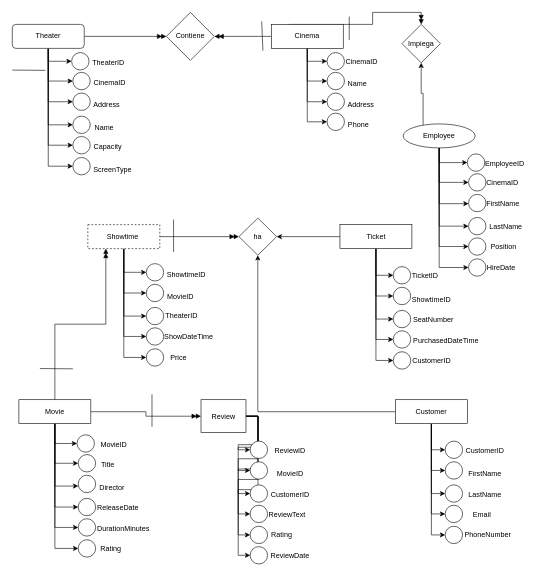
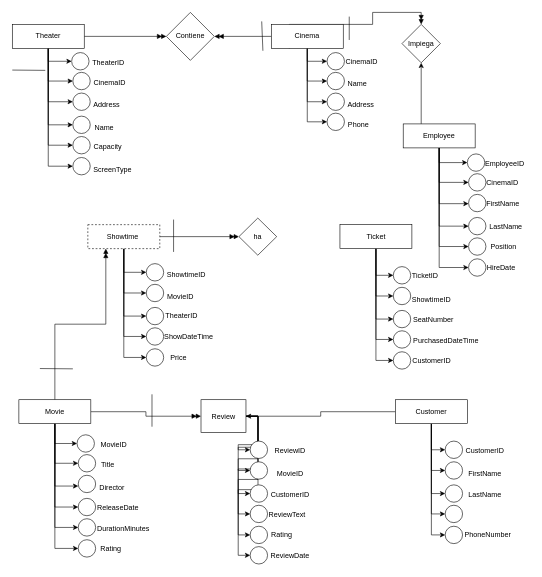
node "Theater": shape rounded rectangle -> rectangle
node "Employee": shape ellipse -> rectangle
edge "Ticket" -> "ha": removed
edge "Customer" -> "ha": now "Customer" -> "Review"
node "Email": removed
